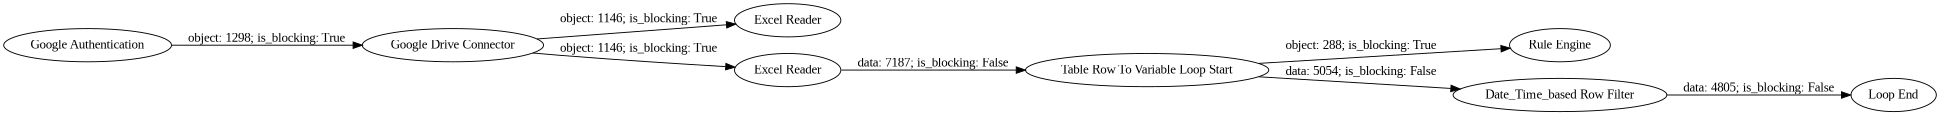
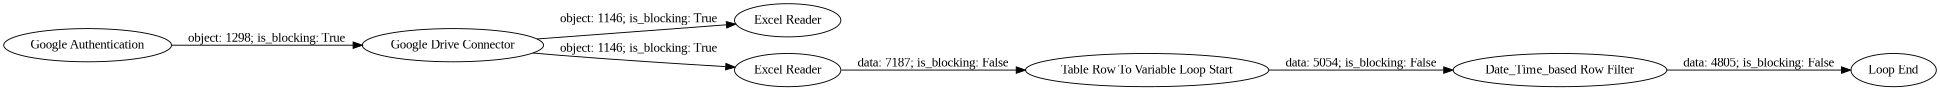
node "Rule Engine": removed
